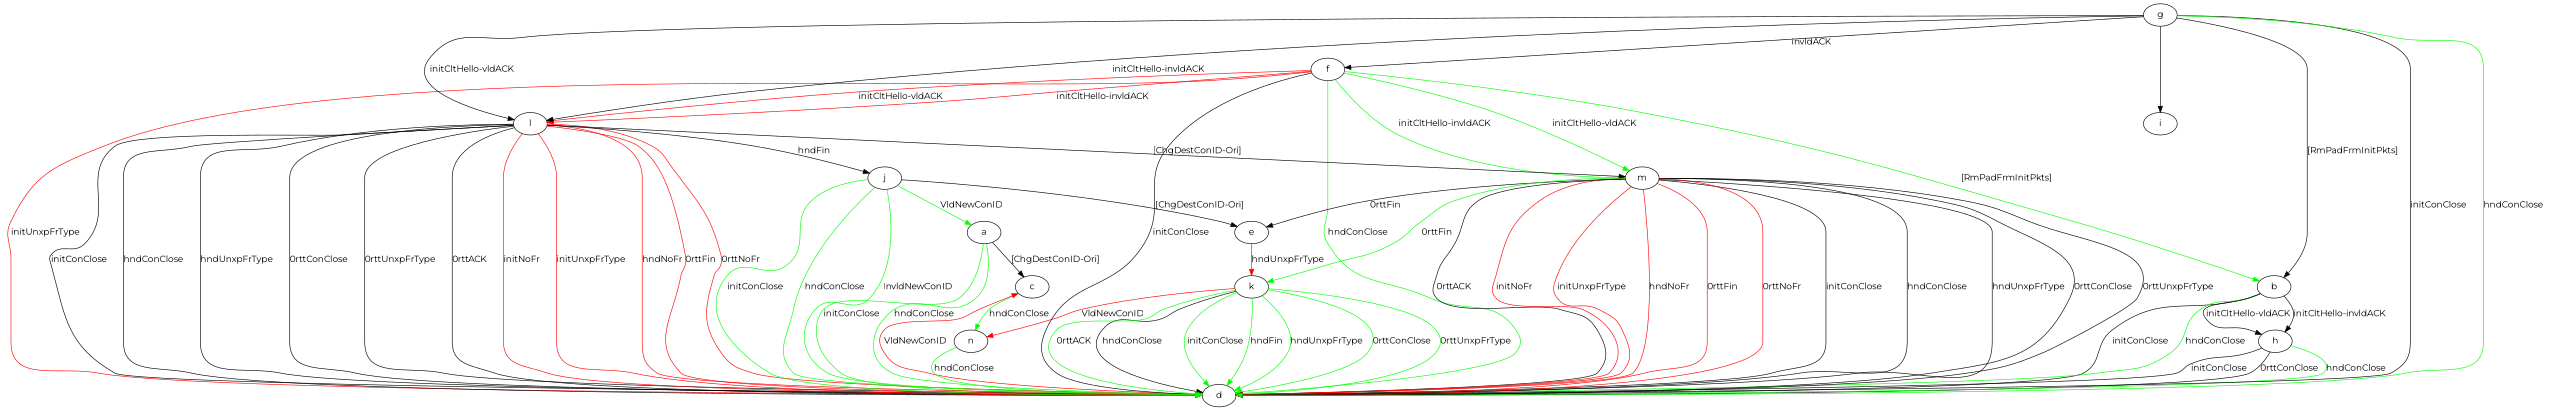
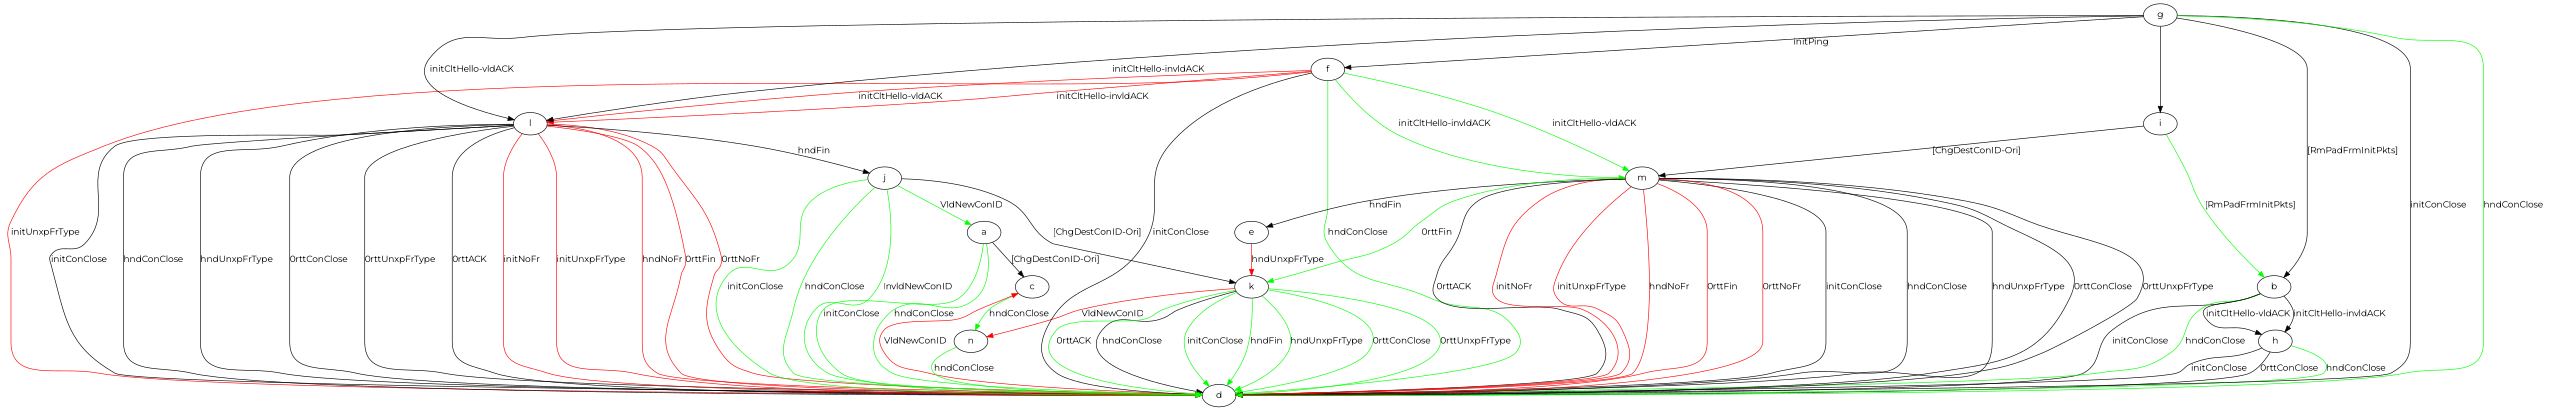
edge "g" -> "f": label "invldACK " -> "initPing "
edge "f" -> "b": now "i" -> "b"
edge "l" -> "m": now "i" -> "m"
edge "j" -> "e": now "j" -> "k"
edge "m" -> "e": label "0rttFin " -> "hndFin "
